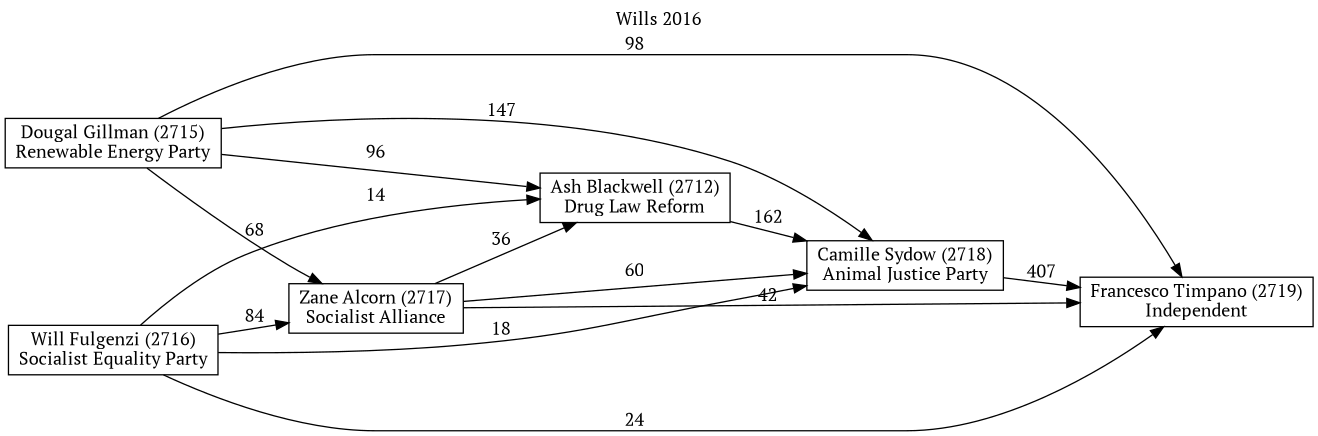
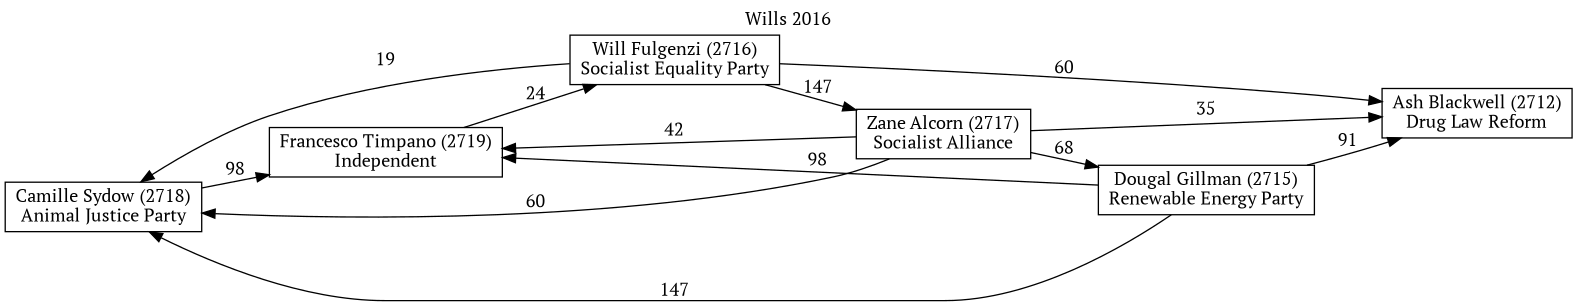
edge "Dougal Gillman (2715) Renewable Energy Party" -> "Ash Blackwell (2712) Drug Law Reform": label "96" -> "91"
edge "Will Fulgenzi (2716) Socialist Equality Party" -> "Ash Blackwell (2712) Drug Law Reform": label "14" -> "60"
edge "Dougal Gillman (2715) Renewable Energy Party" -> "Zane Alcorn (2717) Socialist Alliance": reversed
edge "Ash Blackwell (2712) Drug Law Reform" -> "Camille Sydow (2718) Animal Justice Party": removed, label "162"
edge "Zane Alcorn (2717) Socialist Alliance" -> "Ash Blackwell (2712) Drug Law Reform": label "36" -> "35"
edge "Camille Sydow (2718) Animal Justice Party" -> "Francesco Timpano (2719) Independent": label "407" -> "98"
edge "Will Fulgenzi (2716) Socialist Equality Party" -> "Zane Alcorn (2717) Socialist Alliance": label "84" -> "147"
edge "Will Fulgenzi (2716) Socialist Equality Party" -> "Camille Sydow (2718) Animal Justice Party": label "18" -> "19"
edge "Will Fulgenzi (2716) Socialist Equality Party" -> "Francesco Timpano (2719) Independent": reversed
